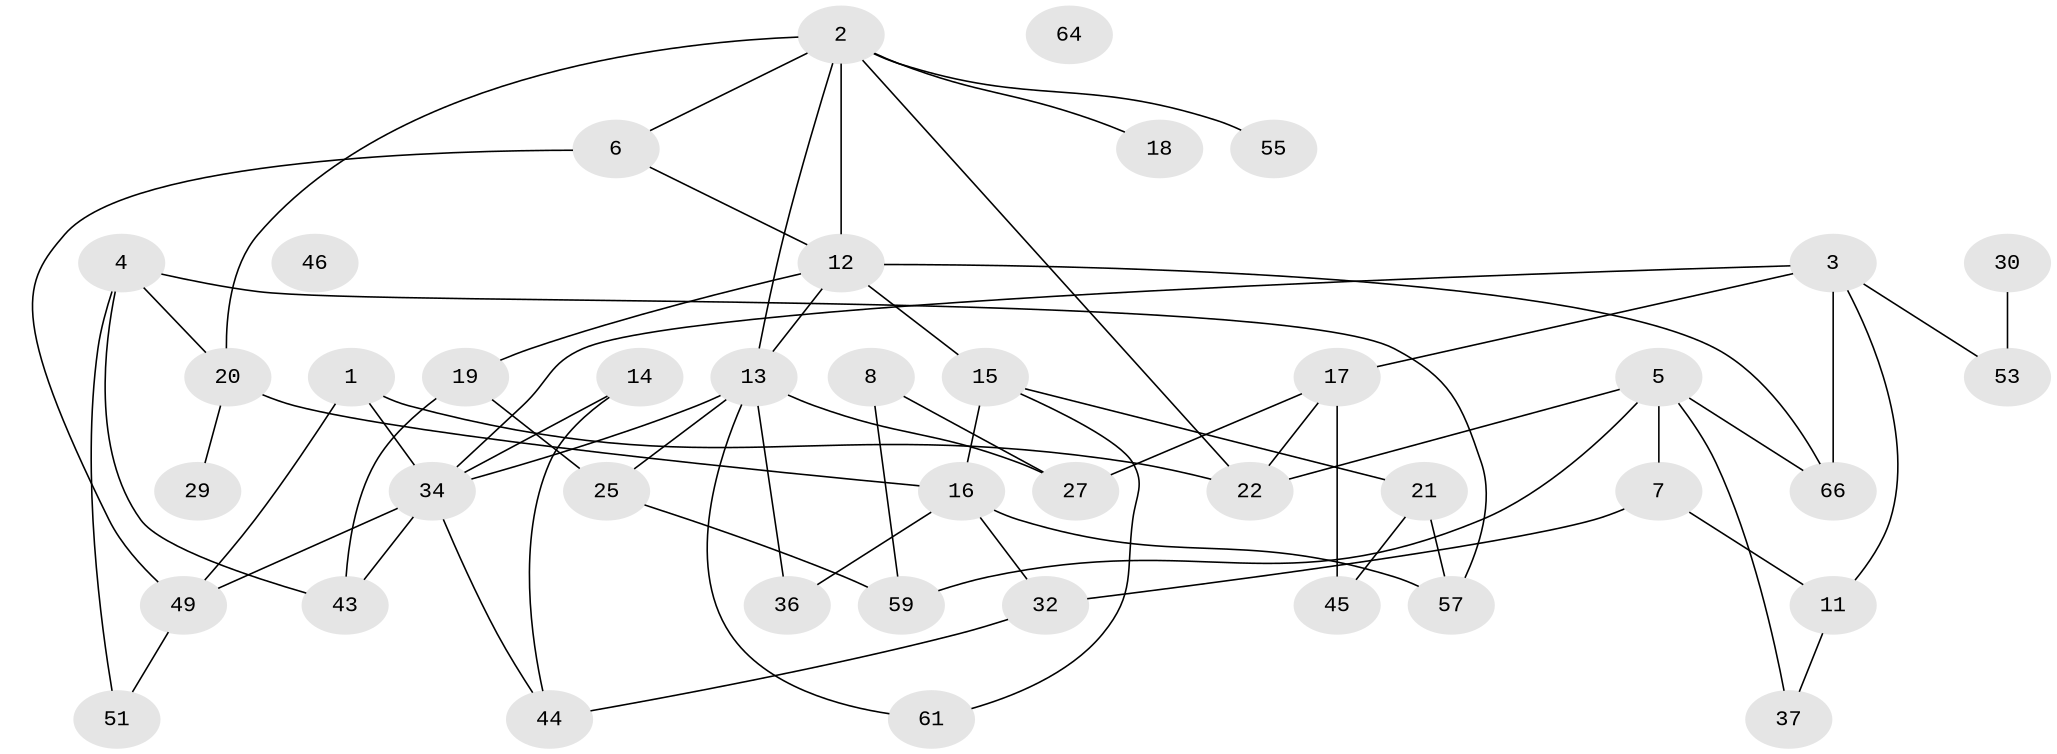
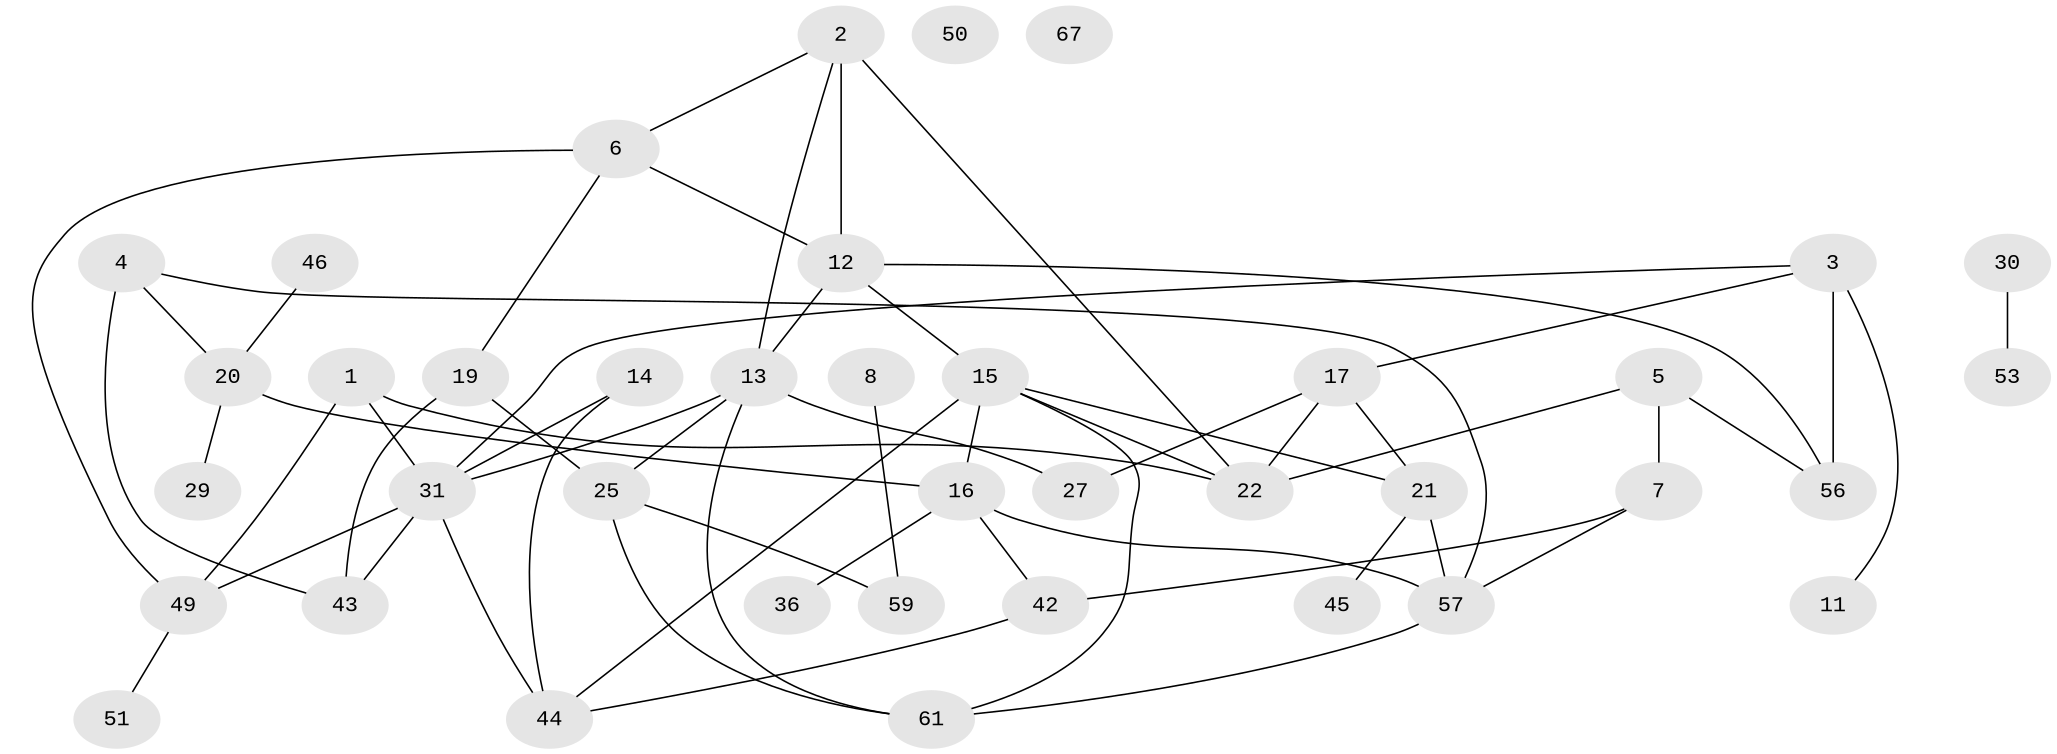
node "50": added
node "64": label "64" -> "67"
edge "2" -- "20": now "46" -- "20"
node "18": removed
node "55": removed
edge "12" -- "19": now "6" -- "19"
edge "3" -- "53": removed
edge "8" -- "27": removed
edge "15" -- "22": added
node "34": label "34" -> "31"
edge "13" -- "36": removed
edge "17" -- "45": now "17" -- "21"
node "66": label "66" -> "56"
edge "4" -- "51": removed
edge "15" -- "44": added
edge "7" -- "11": now "7" -- "57"
edge "5" -- "59": removed
node "32": label "32" -> "42"
edge "25" -- "61": added
edge "57" -- "61": added
node "37": removed
